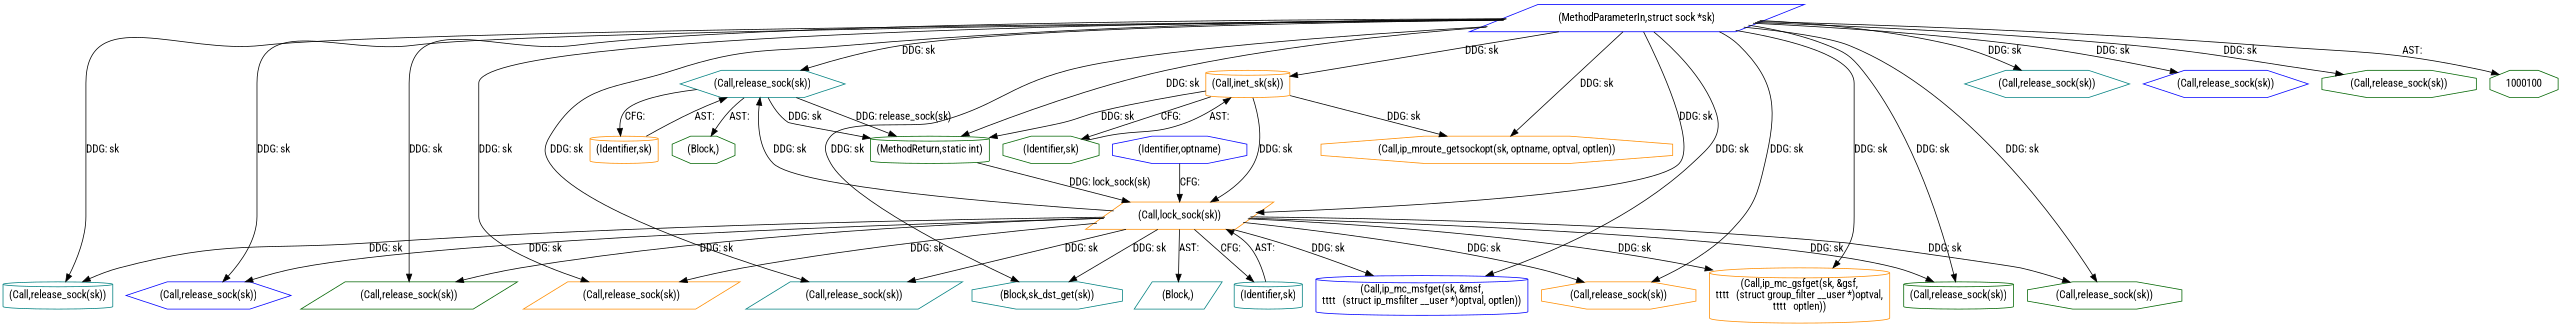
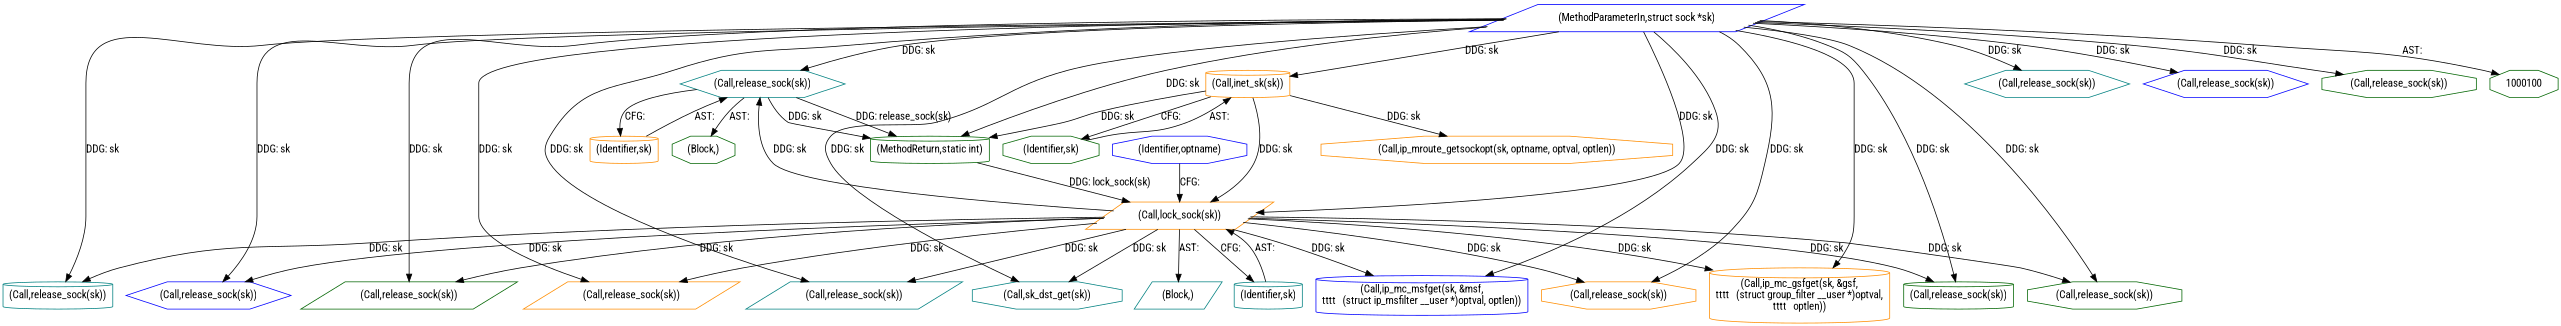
edge "(MethodParameterIn,struct sock *sk)" -> "(Call,ip_mroute_getsockopt(sk, optname, optval, optlen))": removed, label "DDG: sk"
node "(Block,sk_dst_get(sk))": label "(Block,sk_dst_get(sk))" -> "(Call,sk_dst_get(sk))"
